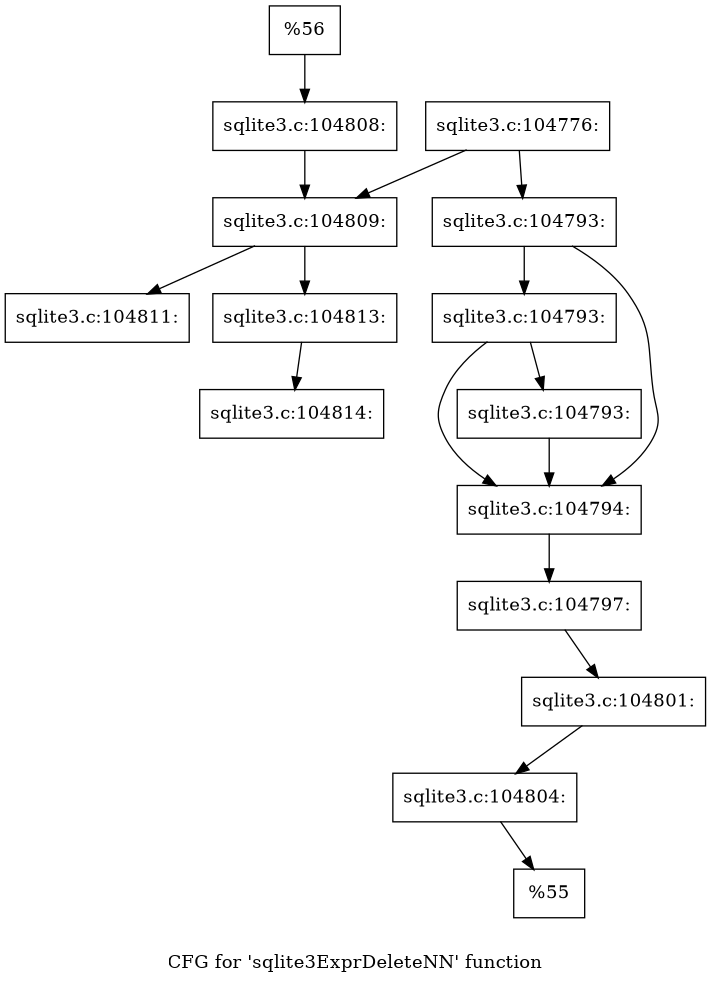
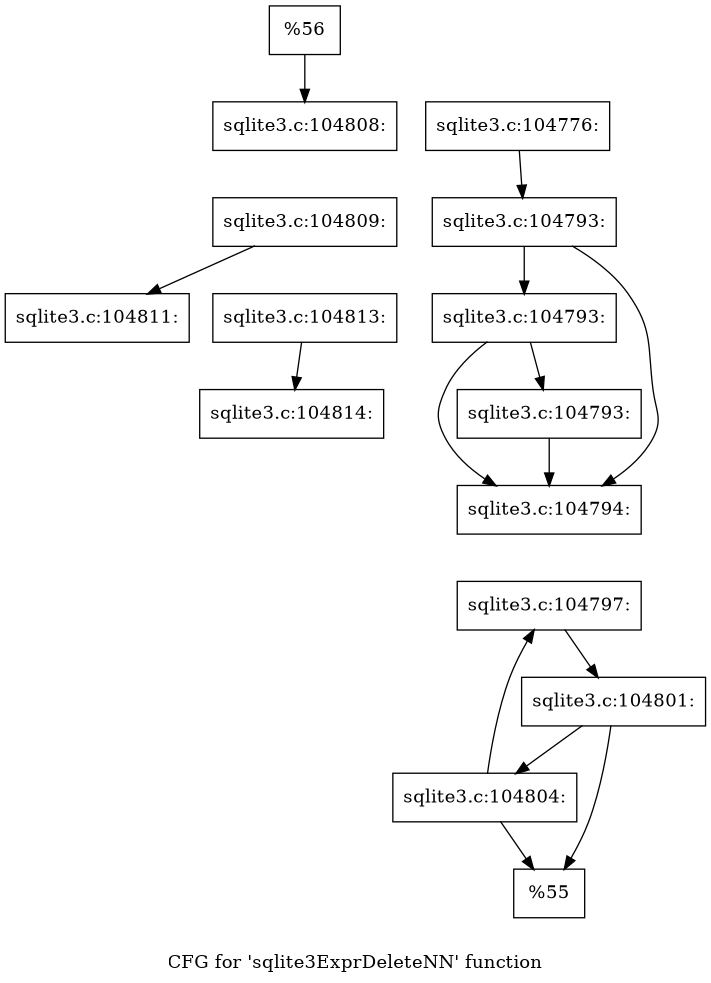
edge "sqlite3.c:104808:" -> "sqlite3.c:104809:": removed
edge "sqlite3.c:104776:" -> "sqlite3.c:104809:": removed
edge "sqlite3.c:104809:" -> "sqlite3.c:104813:": removed
edge "sqlite3.c:104794:" -> "sqlite3.c:104797:": now "sqlite3.c:104804:" -> "sqlite3.c:104797:"
edge "sqlite3.c:104801:" -> "%55": added
